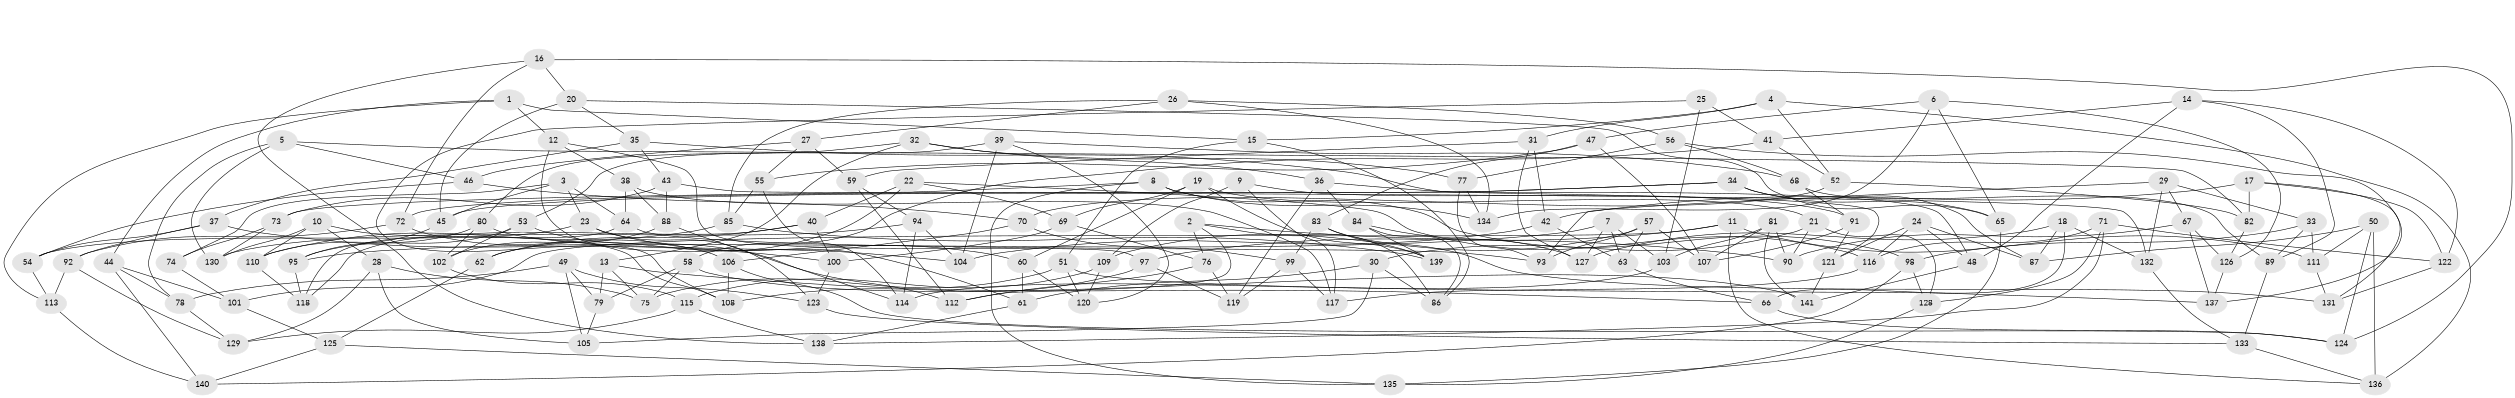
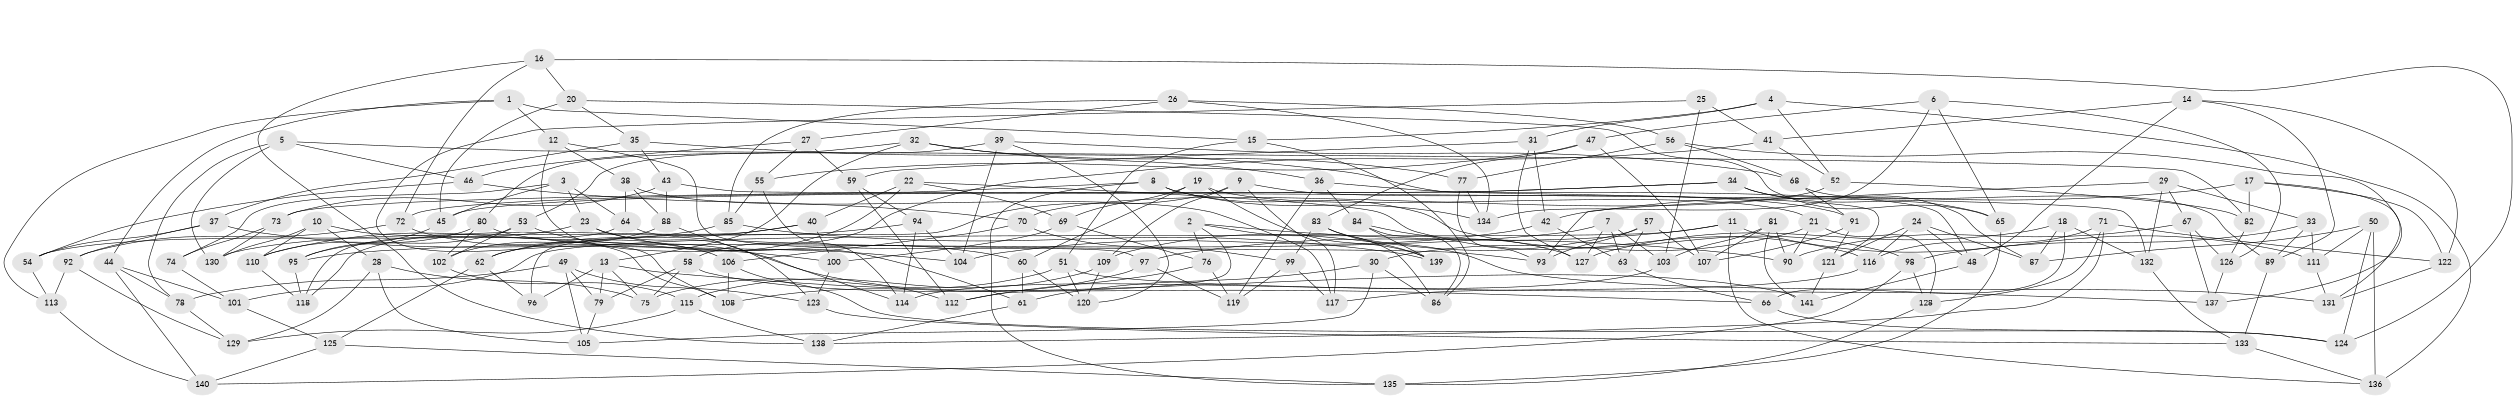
node "96": added
